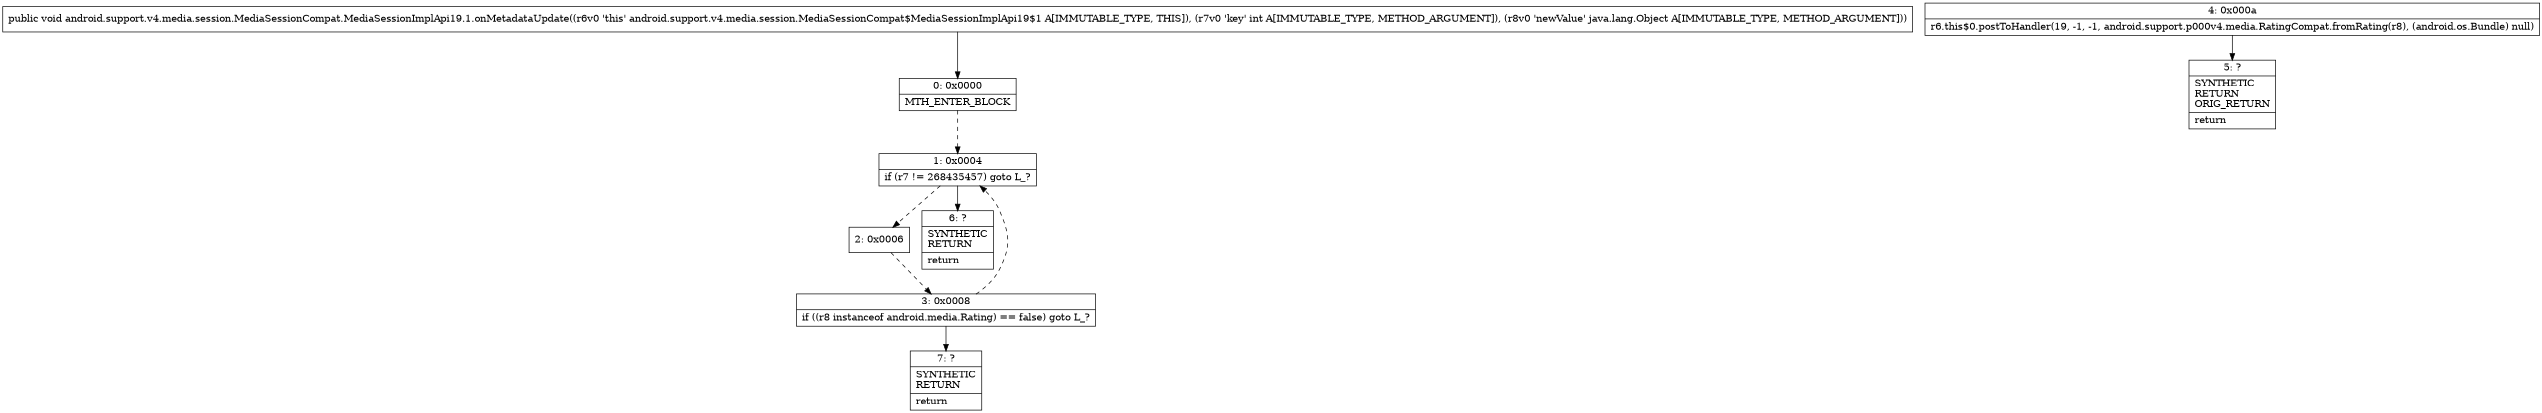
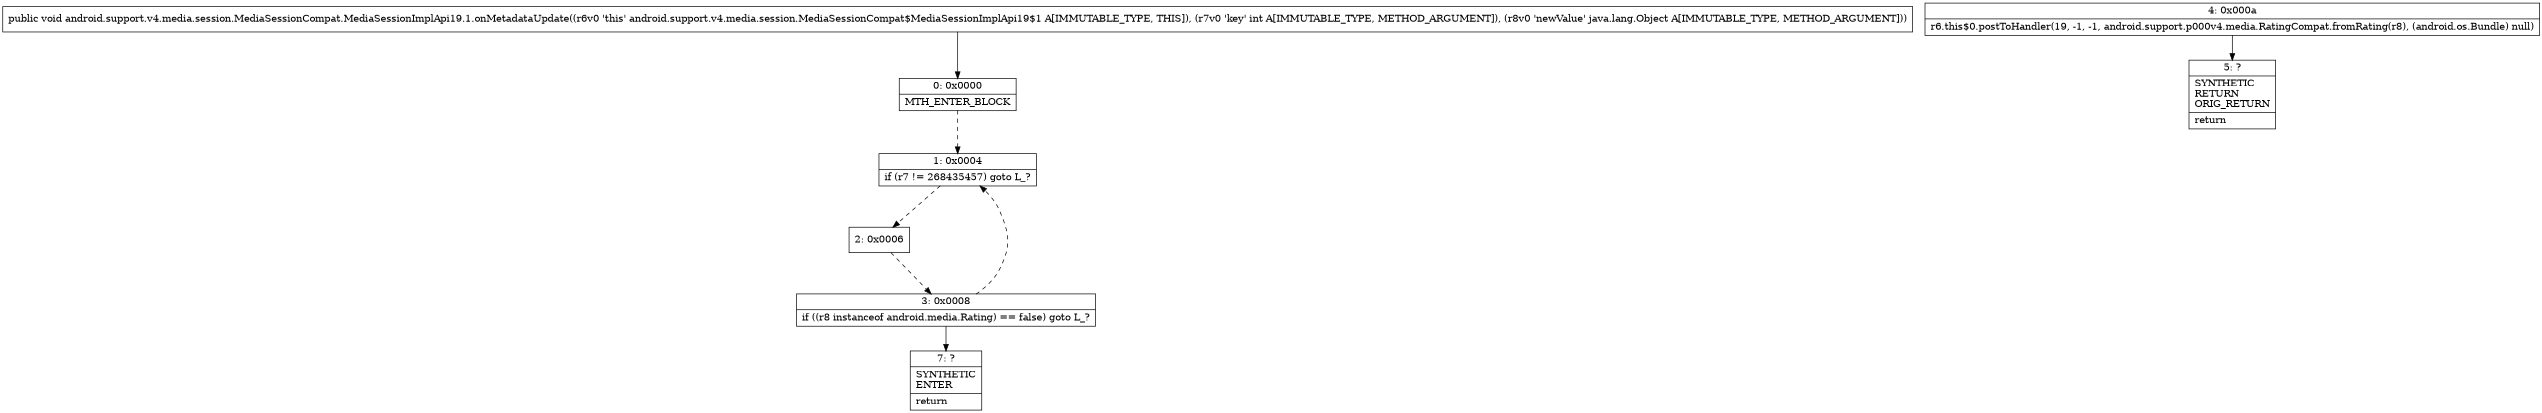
node "6: ?": removed
node "7: ?": text "RETURN" -> "ENTER"
